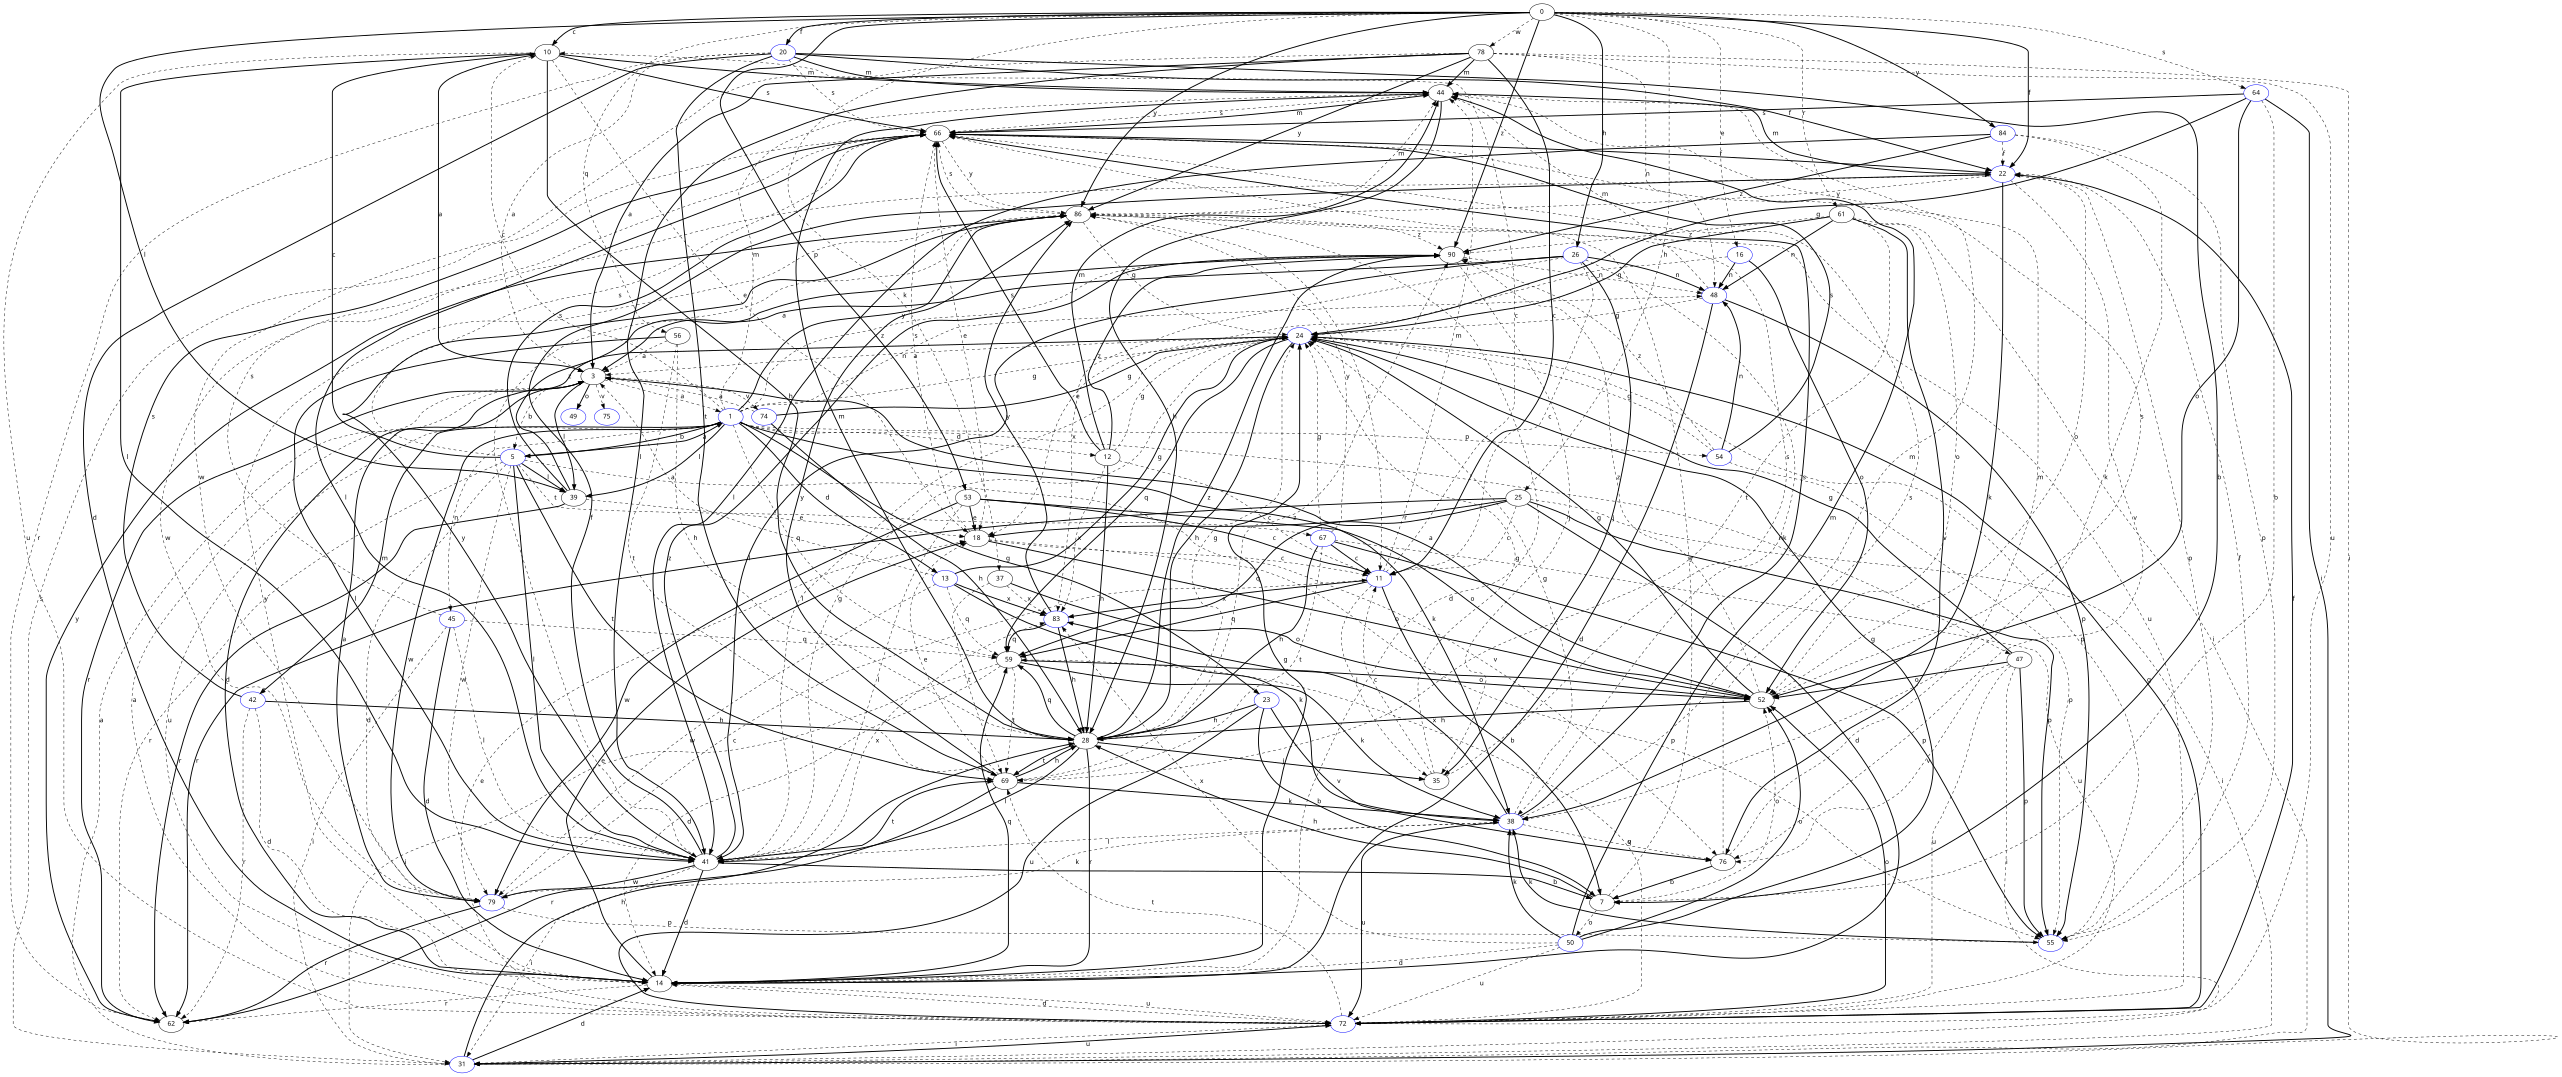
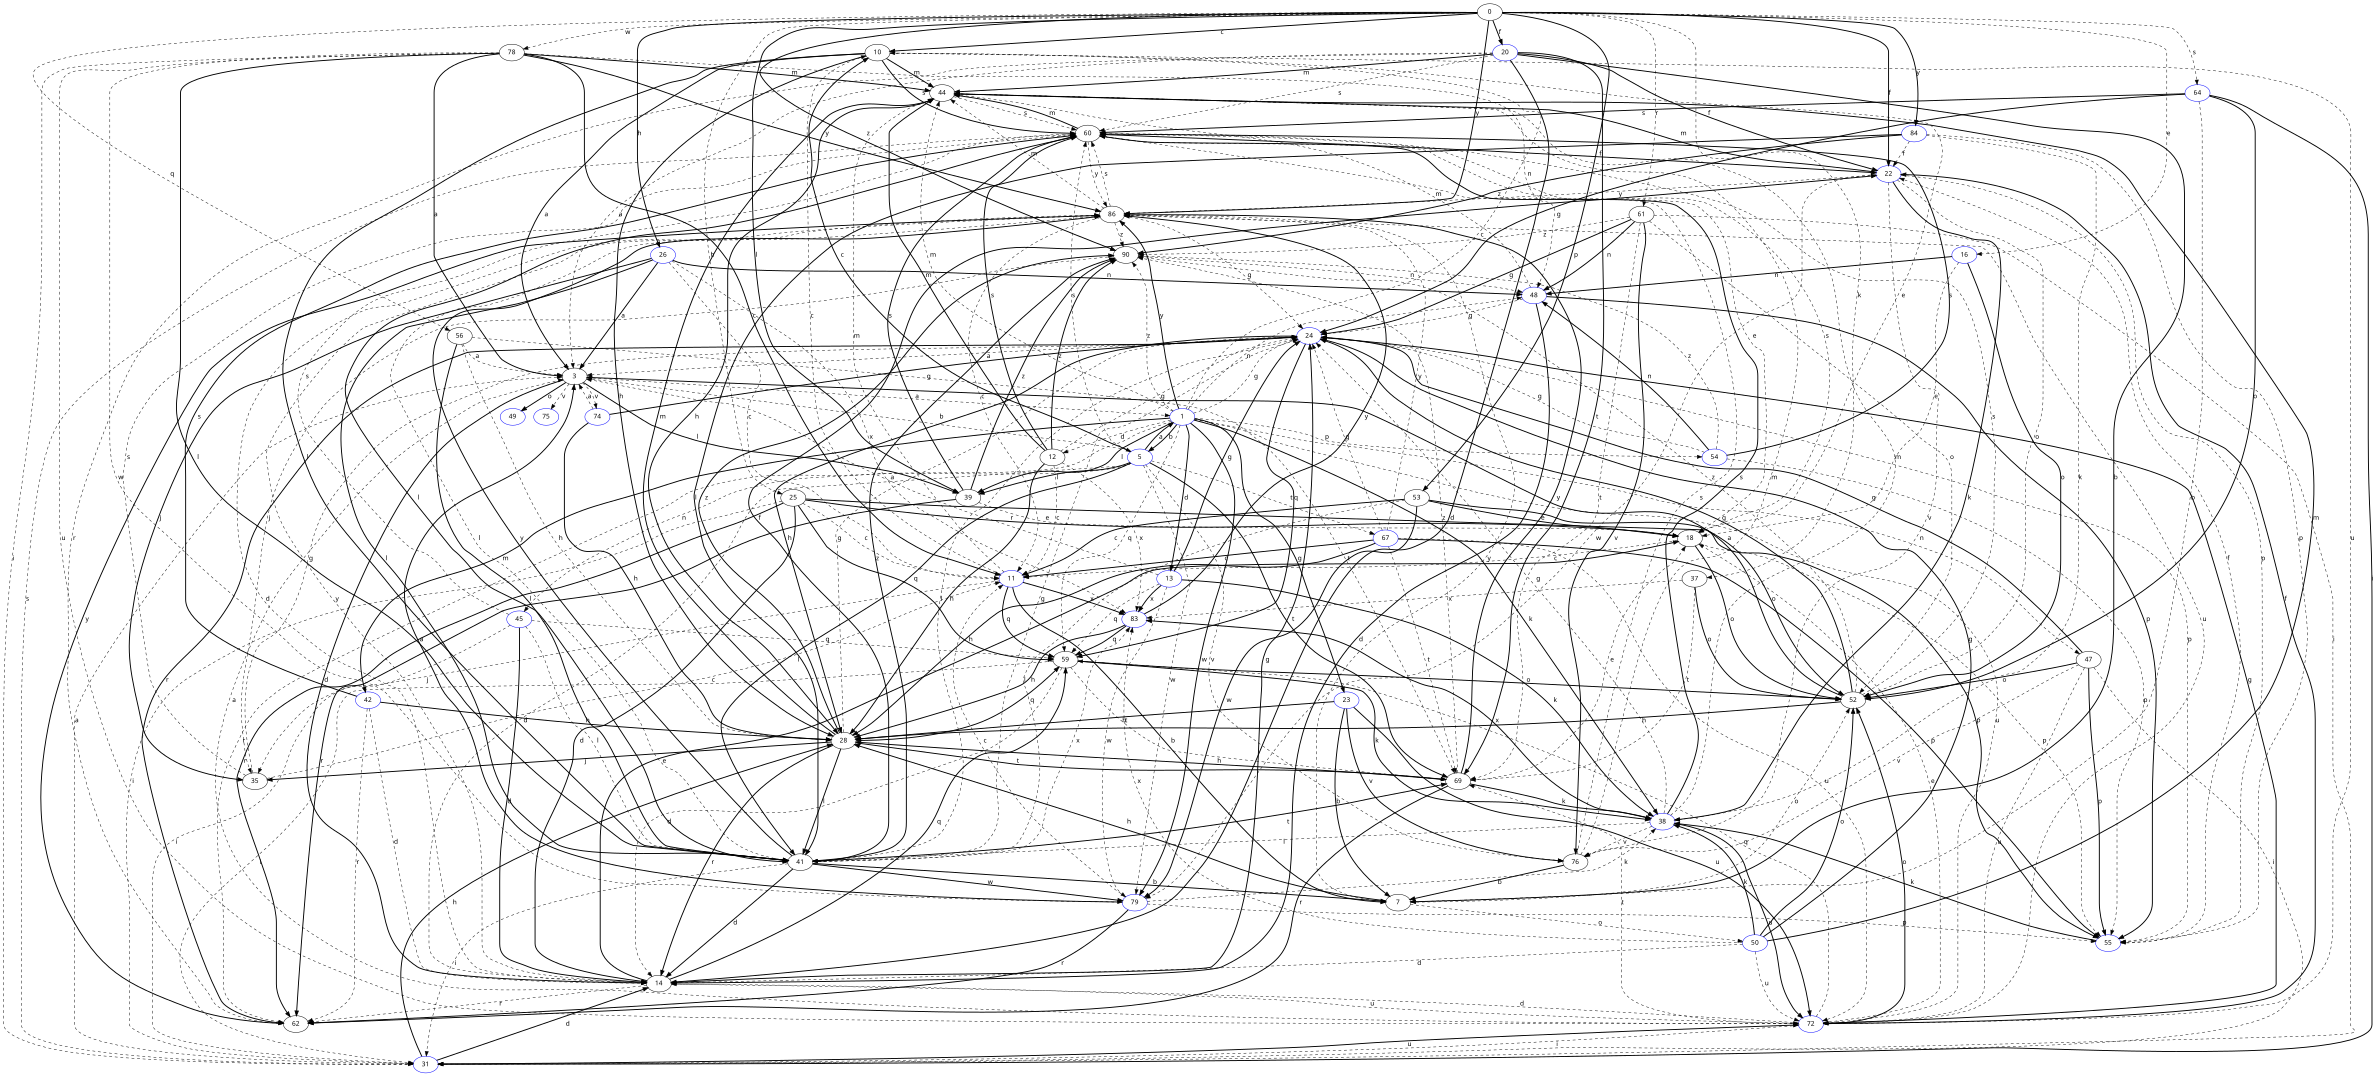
node "66": label "66" -> "60"
edge "26" -> "38": removed, label "k"
